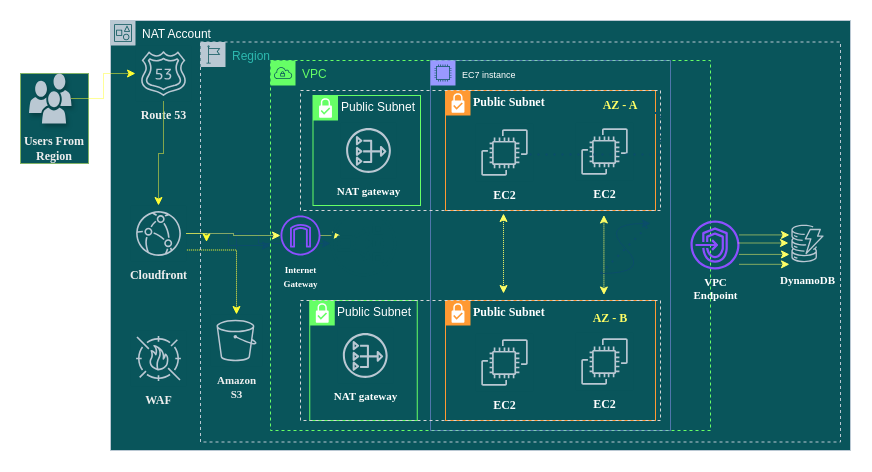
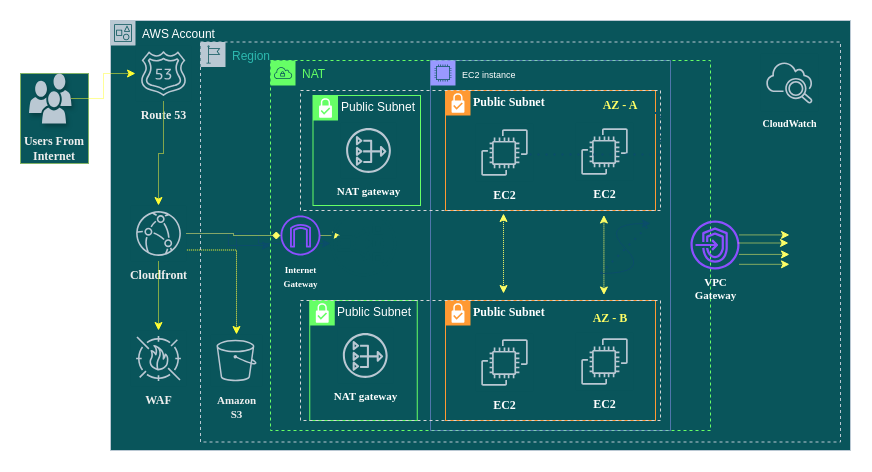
node "NAT Account": label "NAT Account" -> "AWS Account"
node "VPC": label "VPC" -> "NAT"
node "EC7 instance": label "EC7 instance" -> "EC2 instance"
node "CloudWatch": added
node "Users From Region": label "Users From Region" -> "Users From Internet"
edge "Cloudfront" -> "Region": now "Cloudfront" -> "WAF"
edge "Cloudfront" -> "Internet Gateway": arrowhead classic -> diamond
node "DynamoDB": removed
node "VPC Endpoint": label "VPC Endpoint" -> "VPC Gateway"
node "Amazon S3": moved (237, 341) -> (237, 361)
